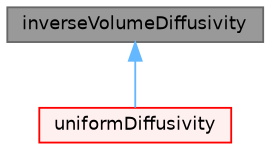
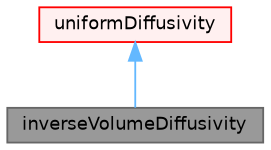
edge "uniformDiffusivity" -> "inverseVolumeDiffusivity": reversed
